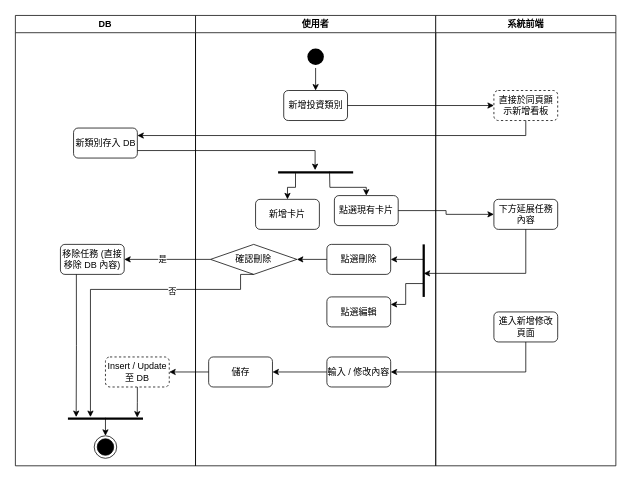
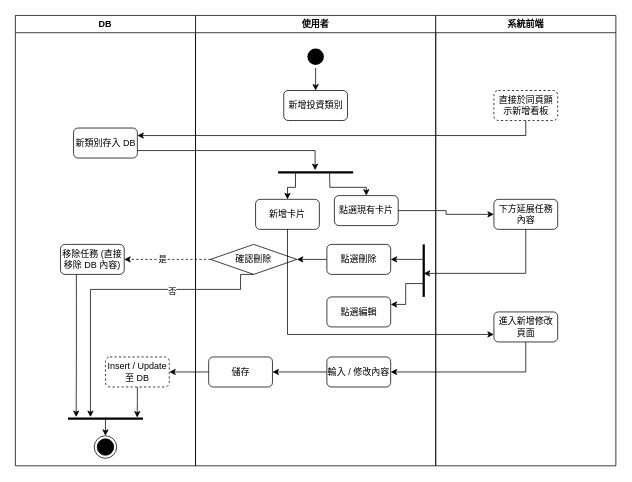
edge "新增投資類別" -> "直接於同頁顯示新增看板": removed
edge "確認刪除" -> "移除任務 (直接移除 DB 內容)": style solid -> dashed
edge "新增卡片" -> "進入新增修改頁面": added
